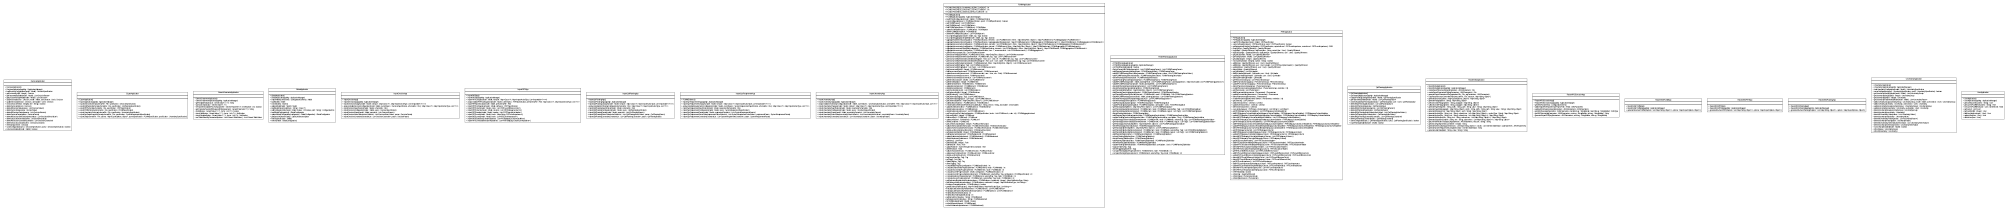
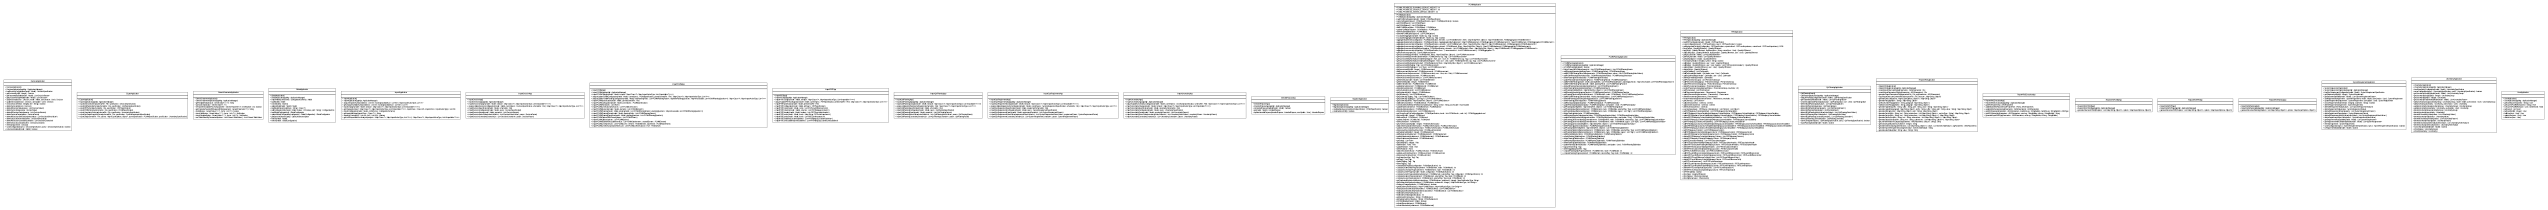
node "QoIPlanningApplication": text "+ QoIPlanningApplication()" -> "+ QoIPlanningParam()"
node "ImportSysRequirementApp": text "+ PCMMEvidence()" -> "+ ImportSysRequirementApp()"
node "ImportApplication": added
node "ImportPCMMApp": added
node "IntendedPurposeApp": added
node "MigrationApplication": added
node "ReportARGExecutionApp": text "+ getARGParameters() : ConfigurationSchema" -> "+ getARGParameters() : ARGParameters"
node "SystemRequirementApplication": added
node "UserApplication": text "+ addUser(analyzeImport : User) : User" -> "+ addUser(user : User) : User"
node "GlobalApplication": text "+ refresh(specification : Model)" -> "+ refresh(model : Model)"
node "PCMMApplication": text "+ updateRole(role : SystemRequirementConstraint) : Role" -> "+ updateRole(role : Role) : Role"
